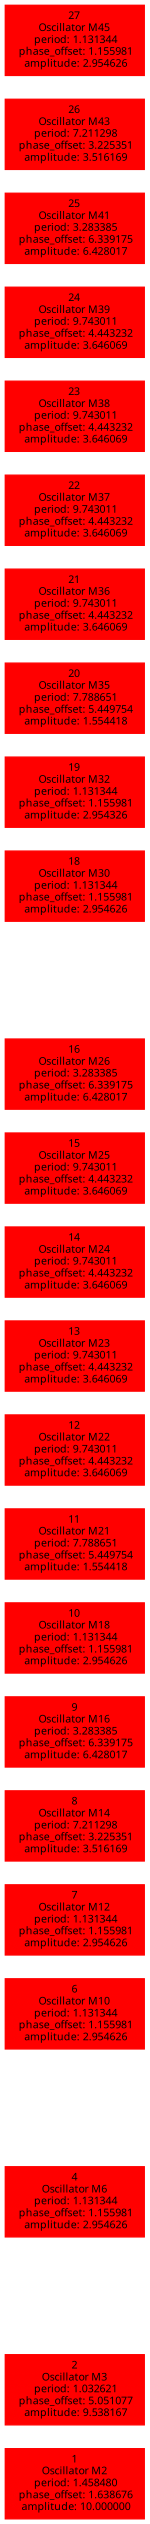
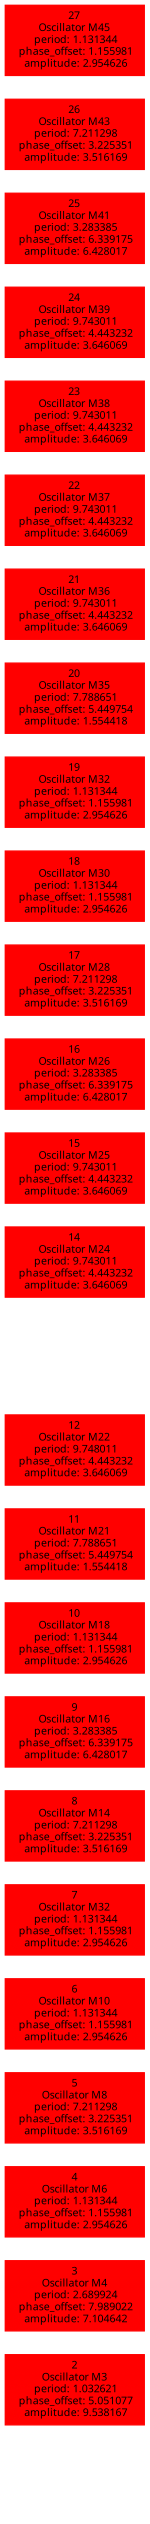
node "19": text "amplitude: 2.954326" -> "amplitude: 2.954626"
node "17": added
node "13": removed
node "12": text "period: 9.743011" -> "period: 9.748011"
node "7": text "Oscillator M12" -> "Oscillator M32"
node "5": added
node "3": added
node "1": removed
